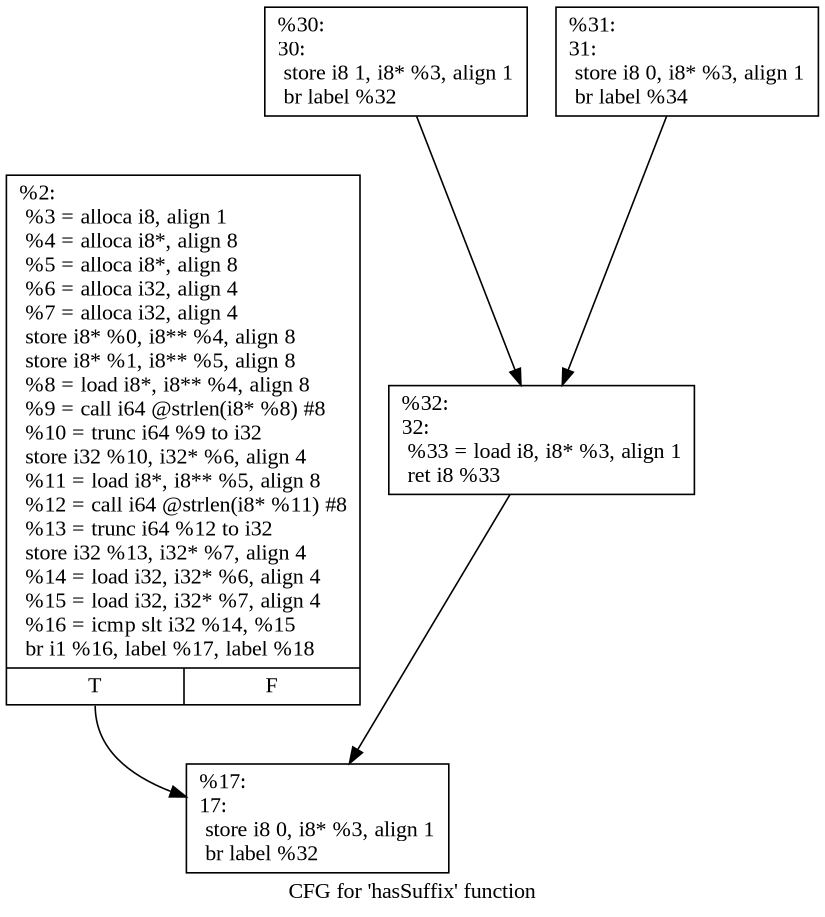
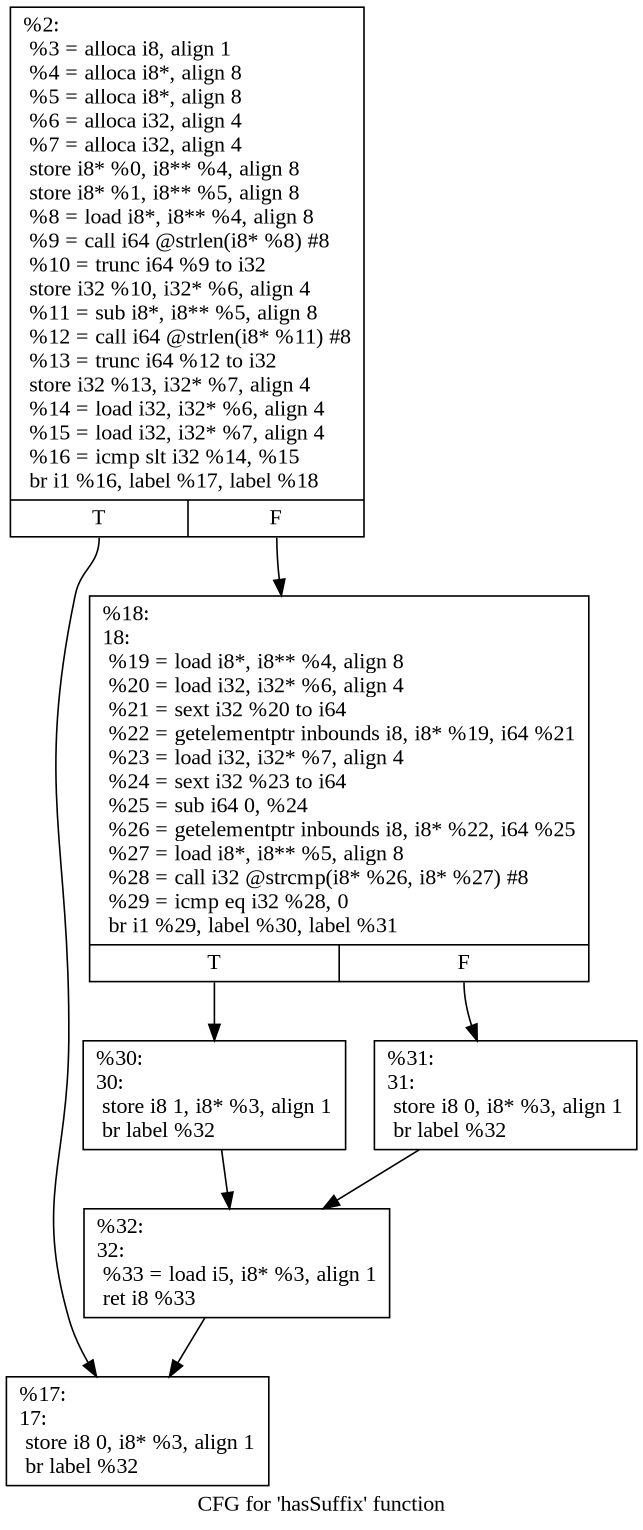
node "%31:": text "br label %34" -> "br label %32"
node "%32:": text "%33 = load i8, i8* %3, align 1" -> "%33 = load i5, i8* %3, align 1"
node "%2:": text "%11 = load i8*, i8** %5, align 8" -> "%11 = sub i8*, i8** %5, align 8"
node "%18:": added
